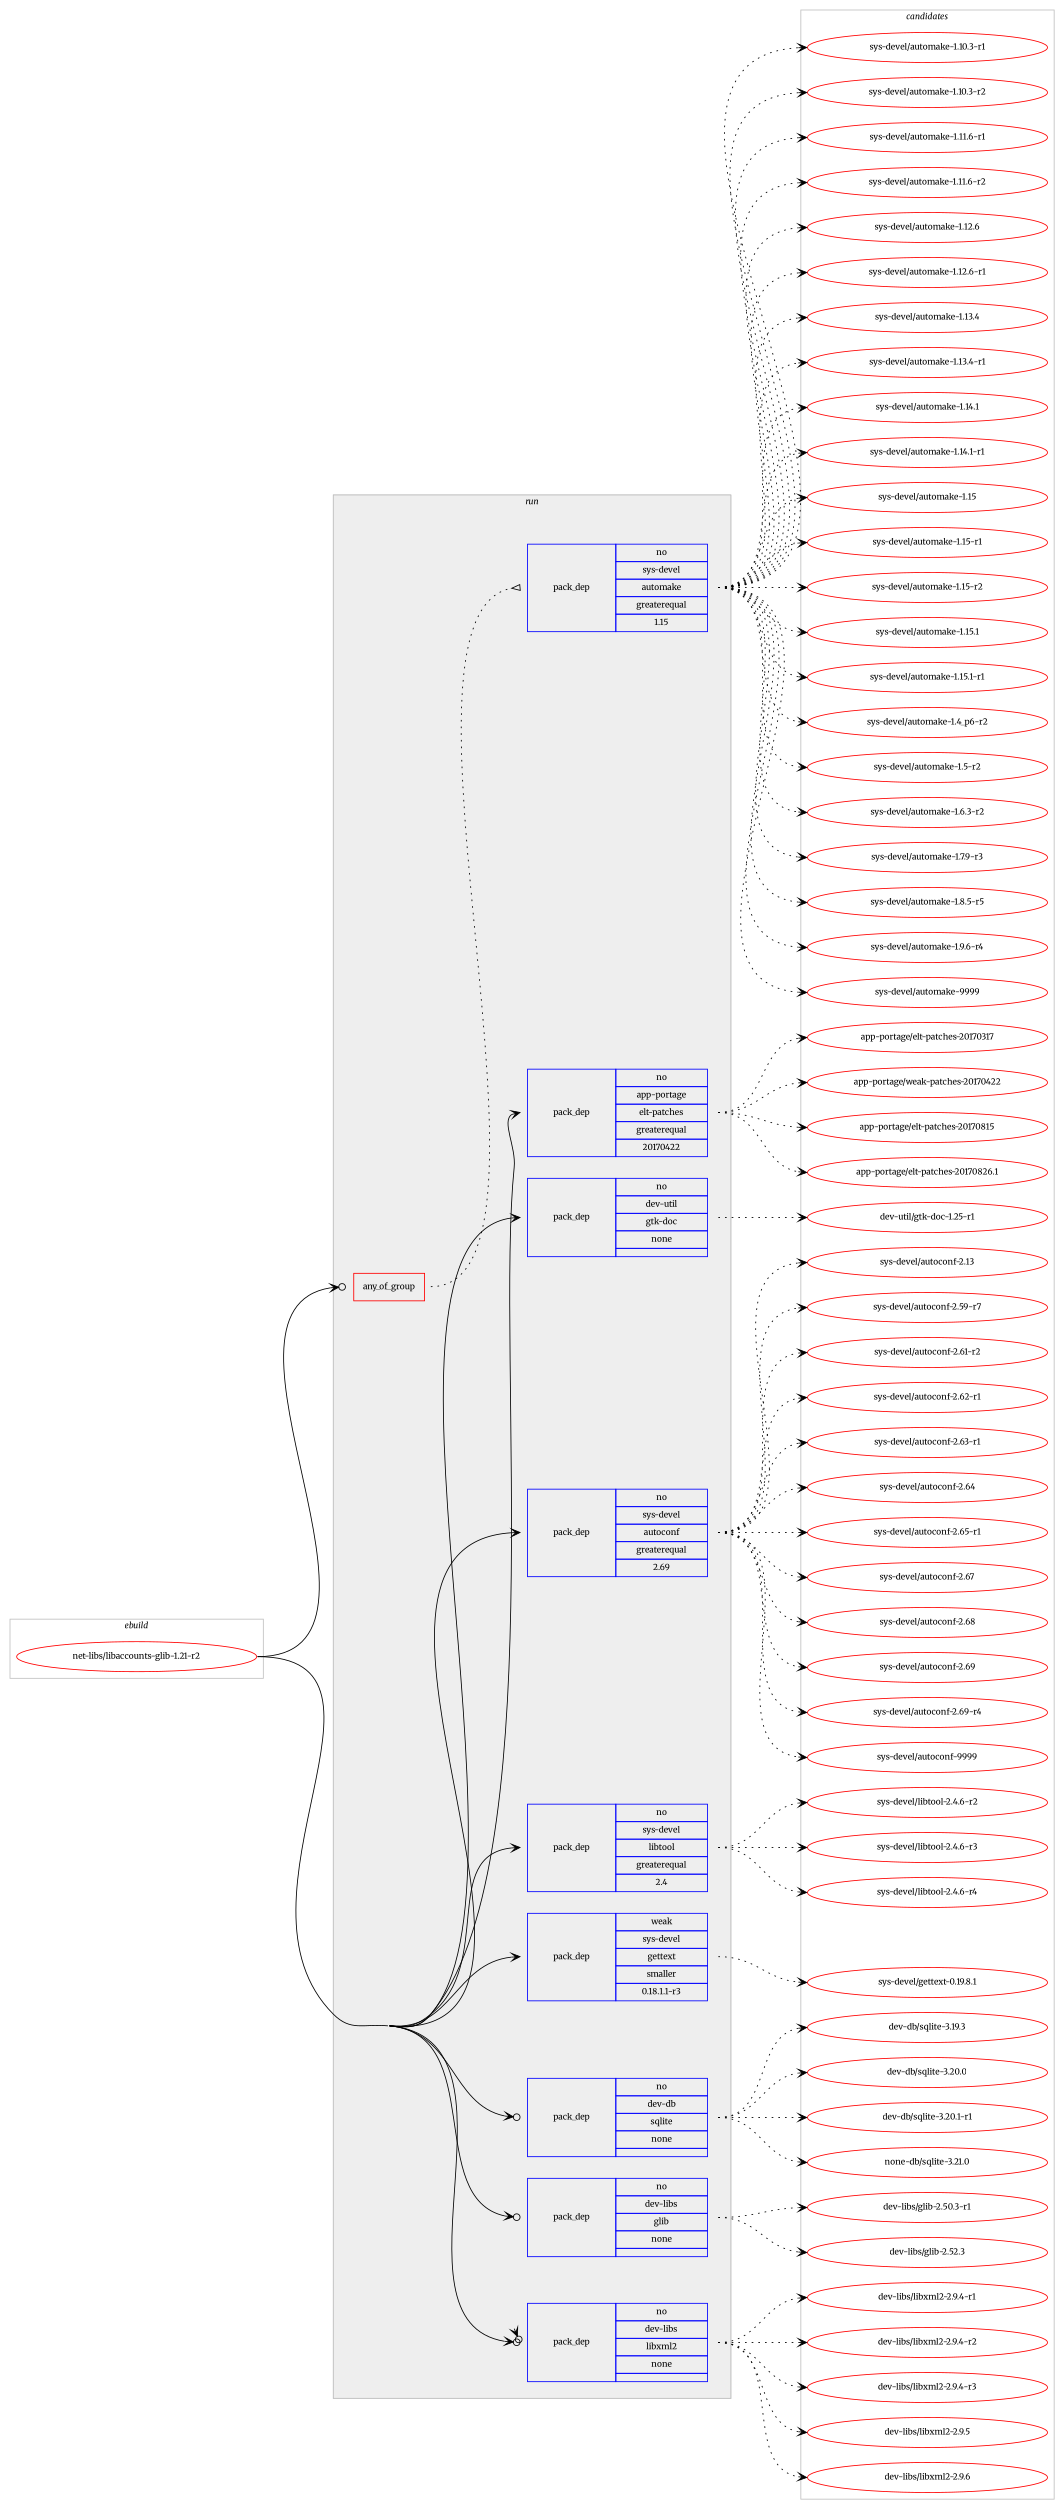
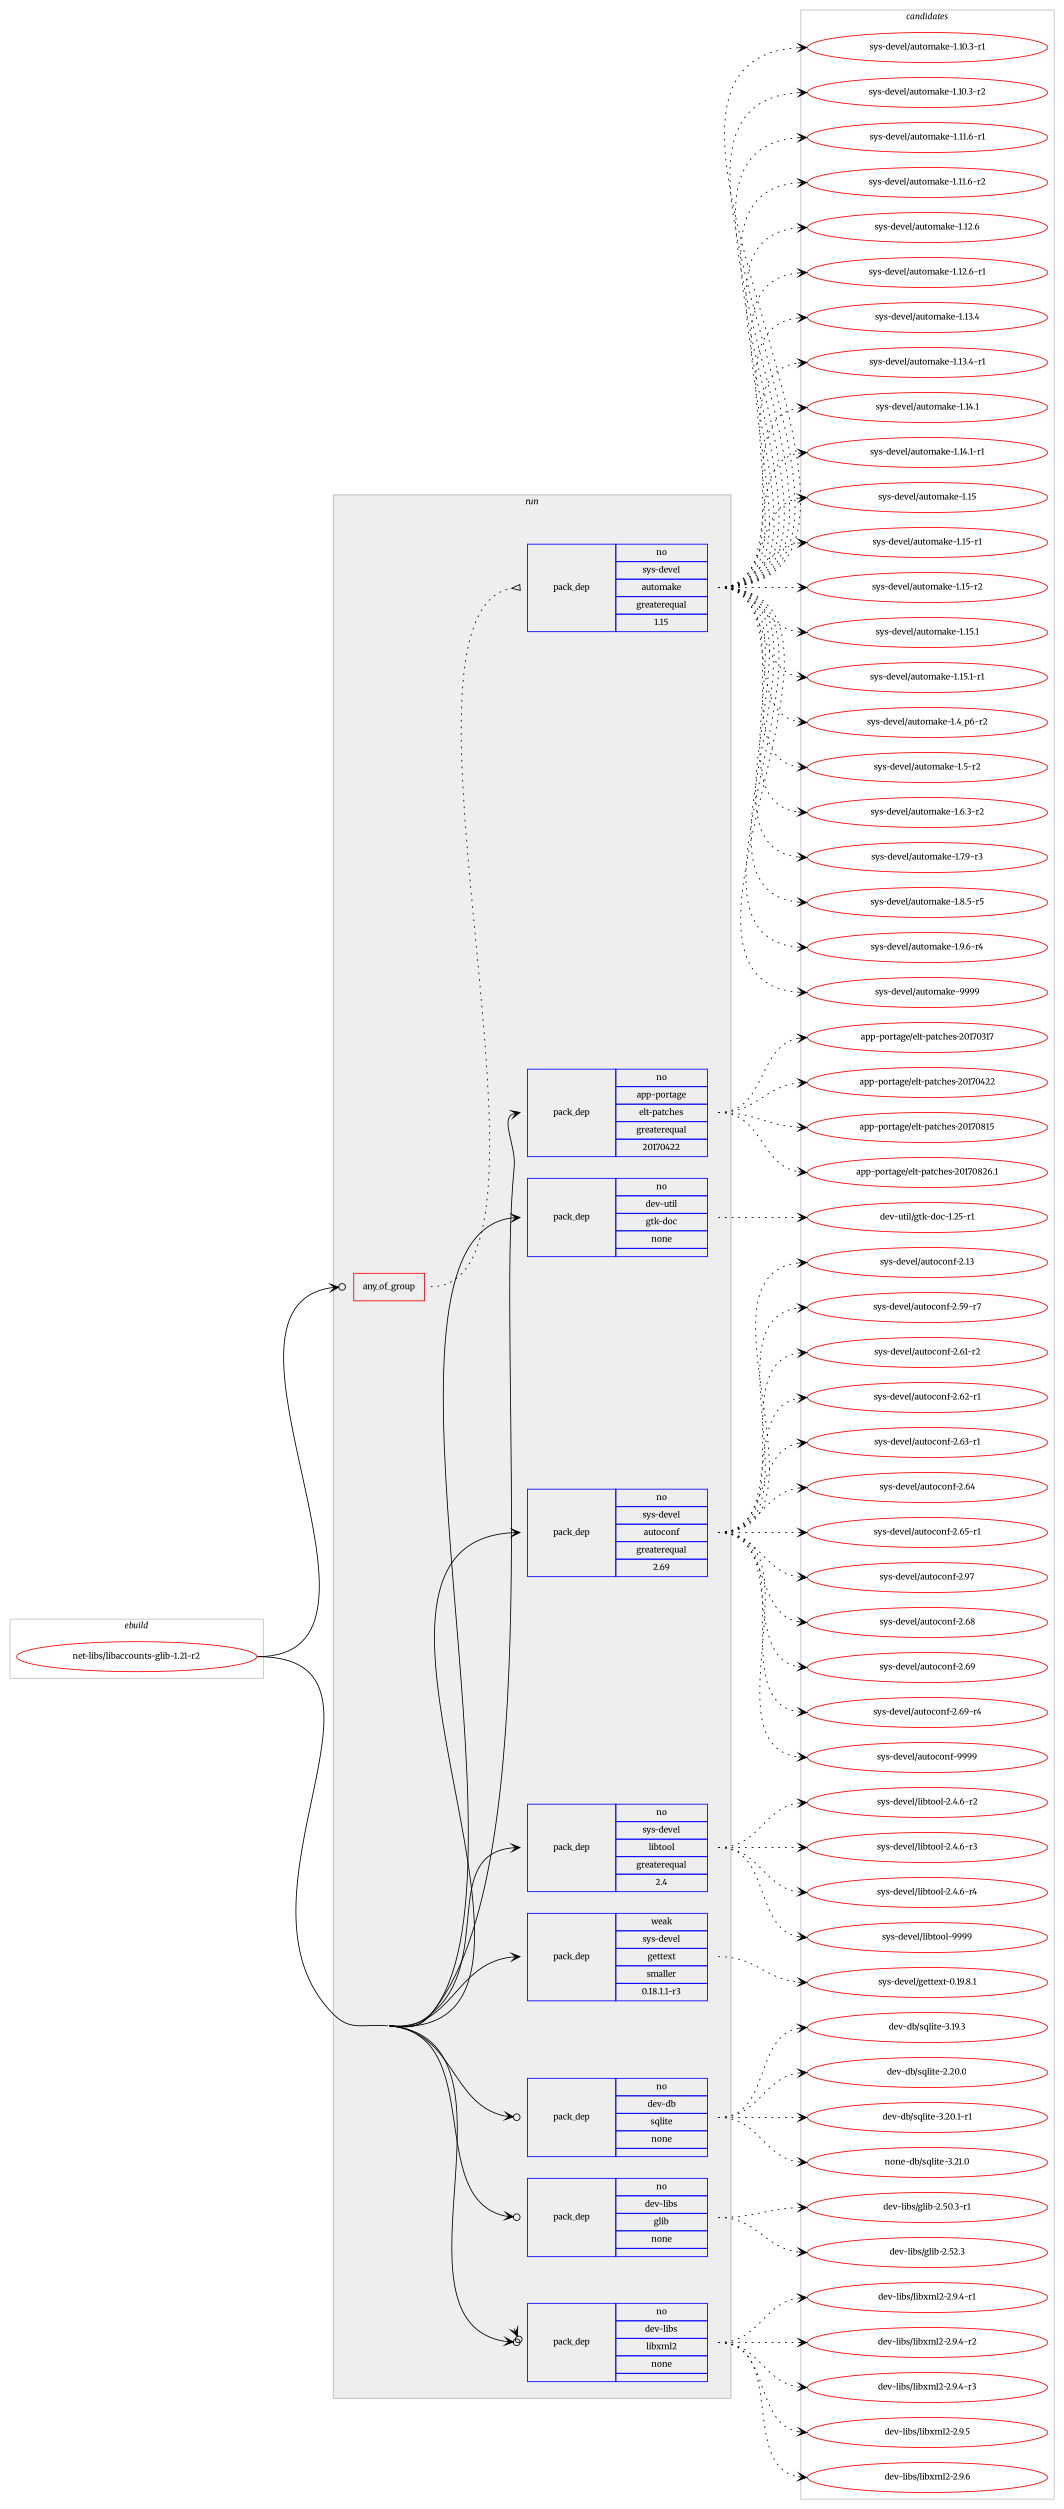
node "app-portage/weak-patches-20170422": label "app-portage/weak-patches-20170422" -> "app-portage/elt-patches-20170422"
node "sys-devel/autoconf-2.67": label "sys-devel/autoconf-2.67" -> "sys-devel/autoconf-2.97"
node "sys-devel/libtool-9999": added
node "dev-db/sqlite-3.20.0": label "dev-db/sqlite-3.20.0" -> "dev-db/sqlite-2.20.0"
